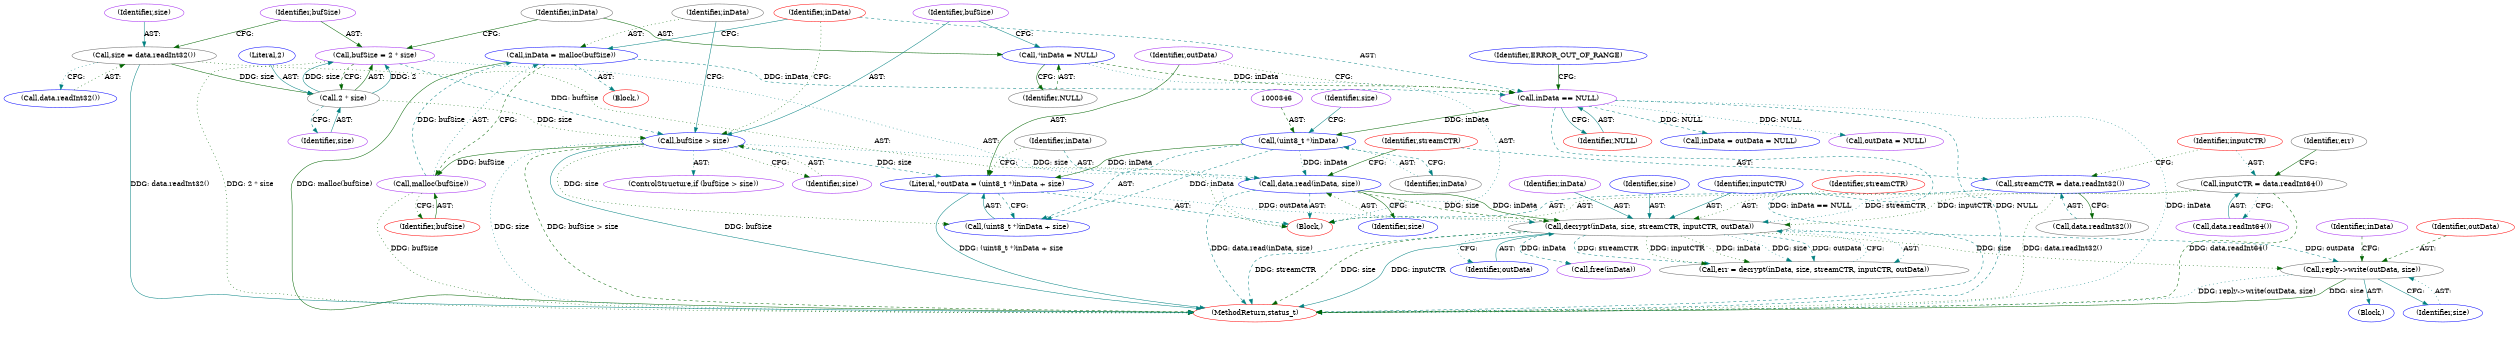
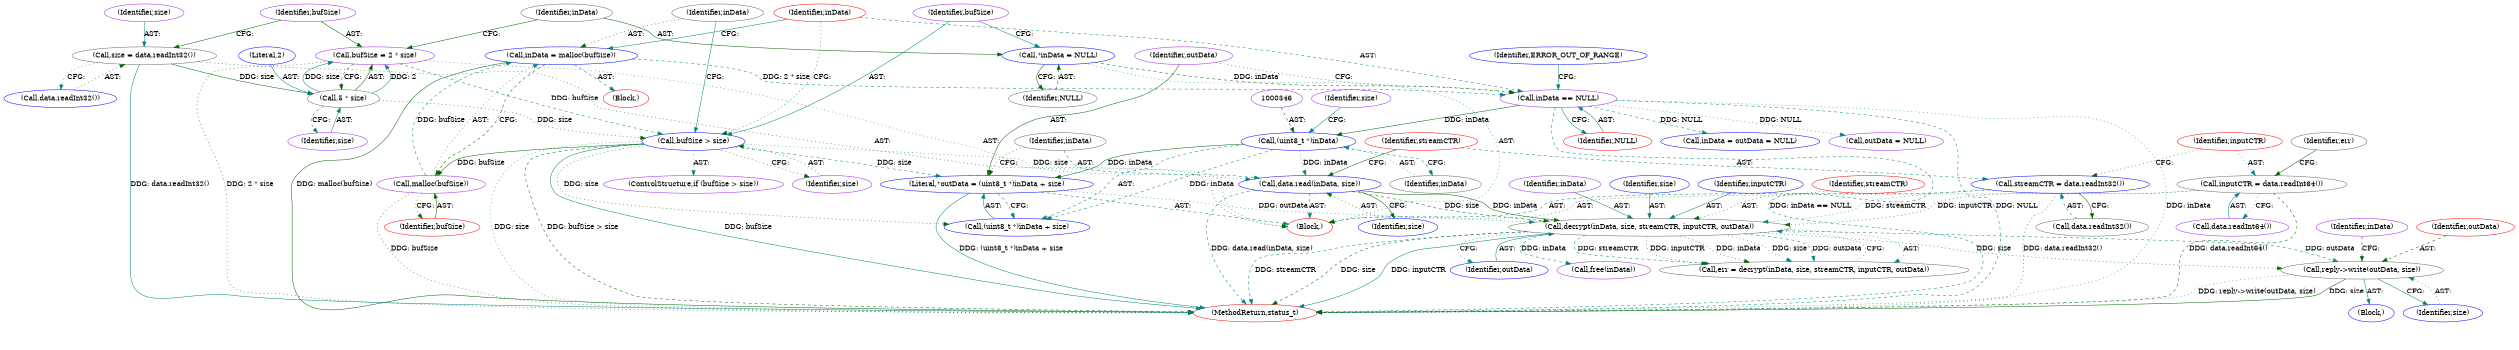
edge "(Identifier,ERROR_OUT_OF_RANGE)" -> "(Call,inData == NULL)": color darkgreen -> teal
edge "(Call,inData = malloc(bufSize))" -> "(Call,inData == NULL)": label "DDG: inData" -> "DDG: 2 * size"
node "(Call,2 * size)": label "(Call,2 * size)" -> "(Call,5 * size)"
